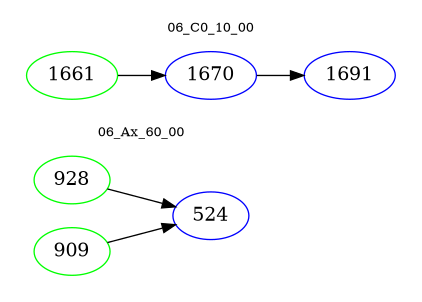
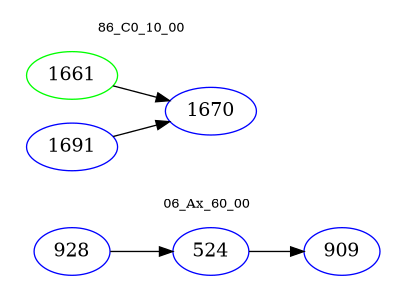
cluster "06_C0_10_00": label "06_C0_10_00" -> "86_C0_10_00"
edge "1670" -> "1691": reversed
node "928": color green -> blue
edge "909" -> "524": reversed
node "909": color green -> blue
